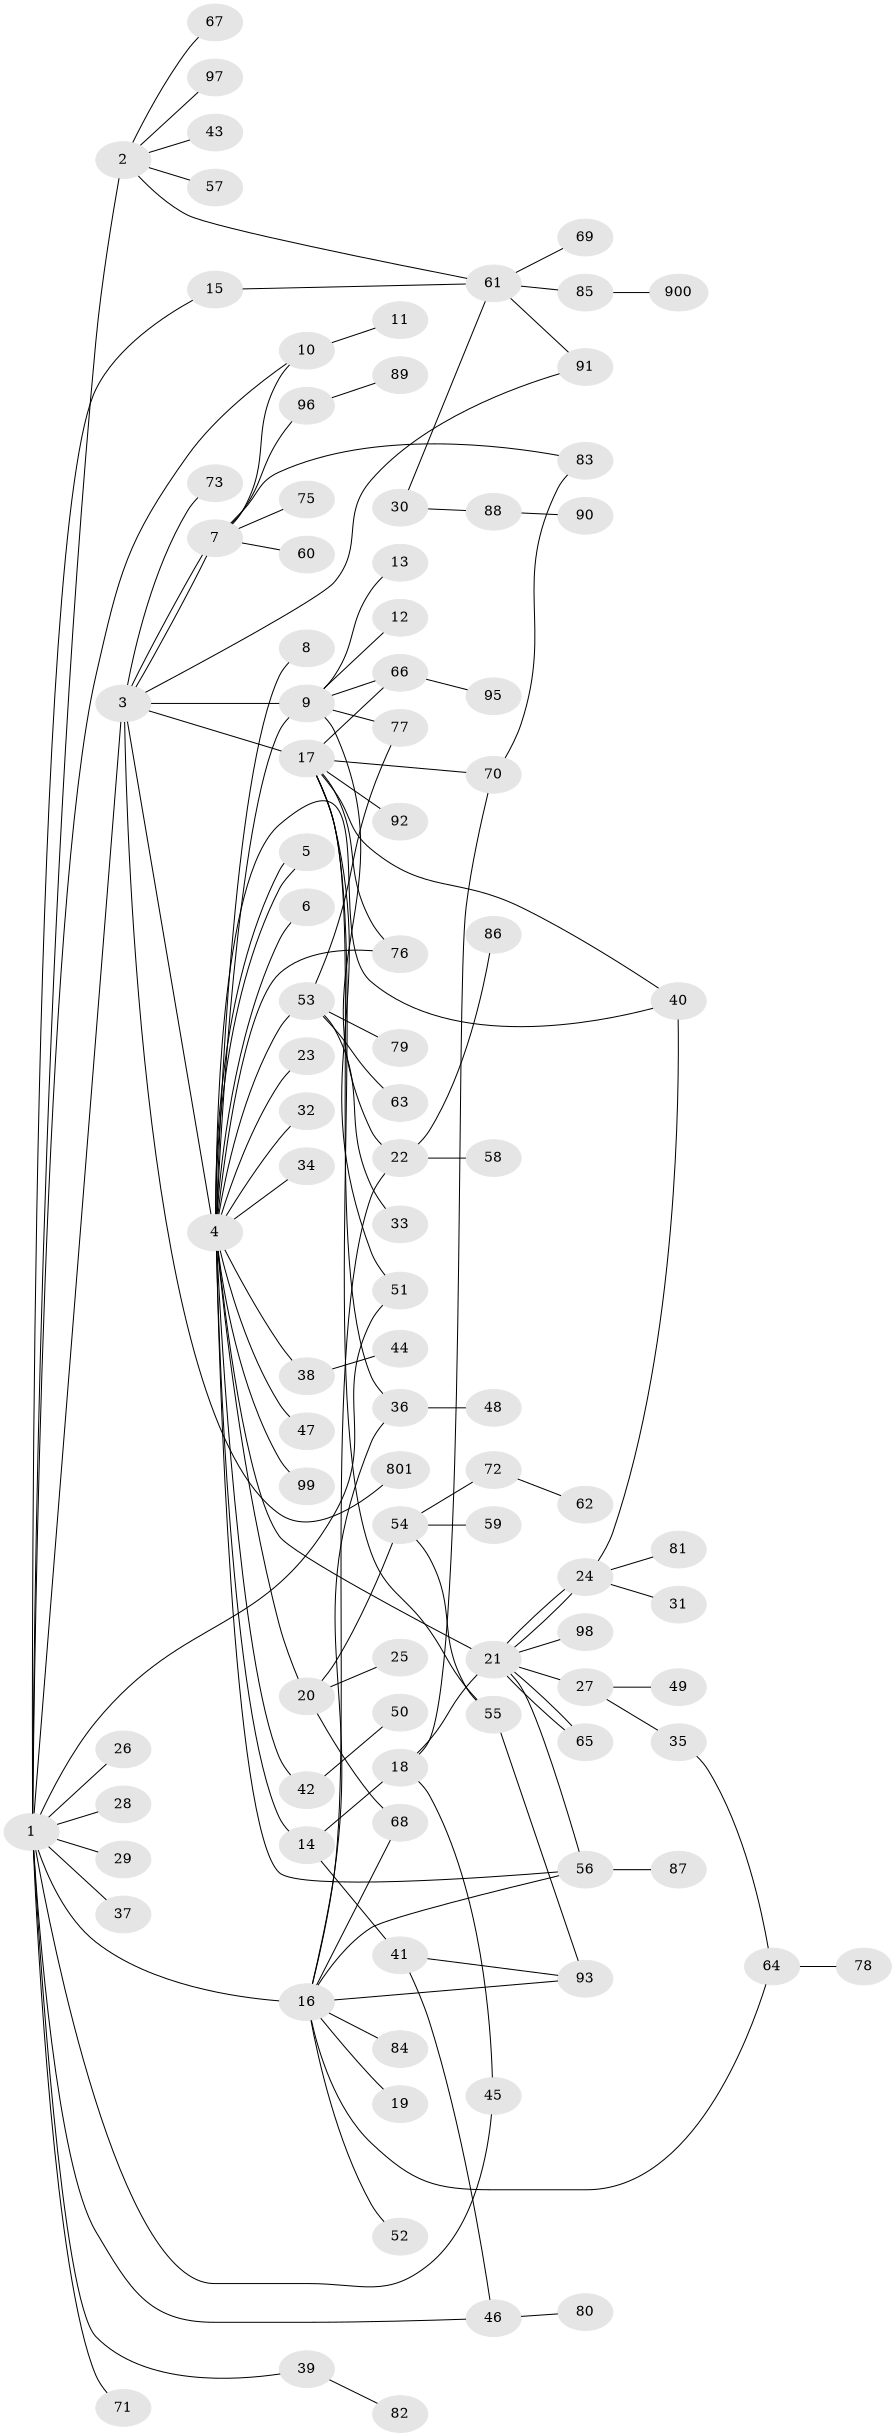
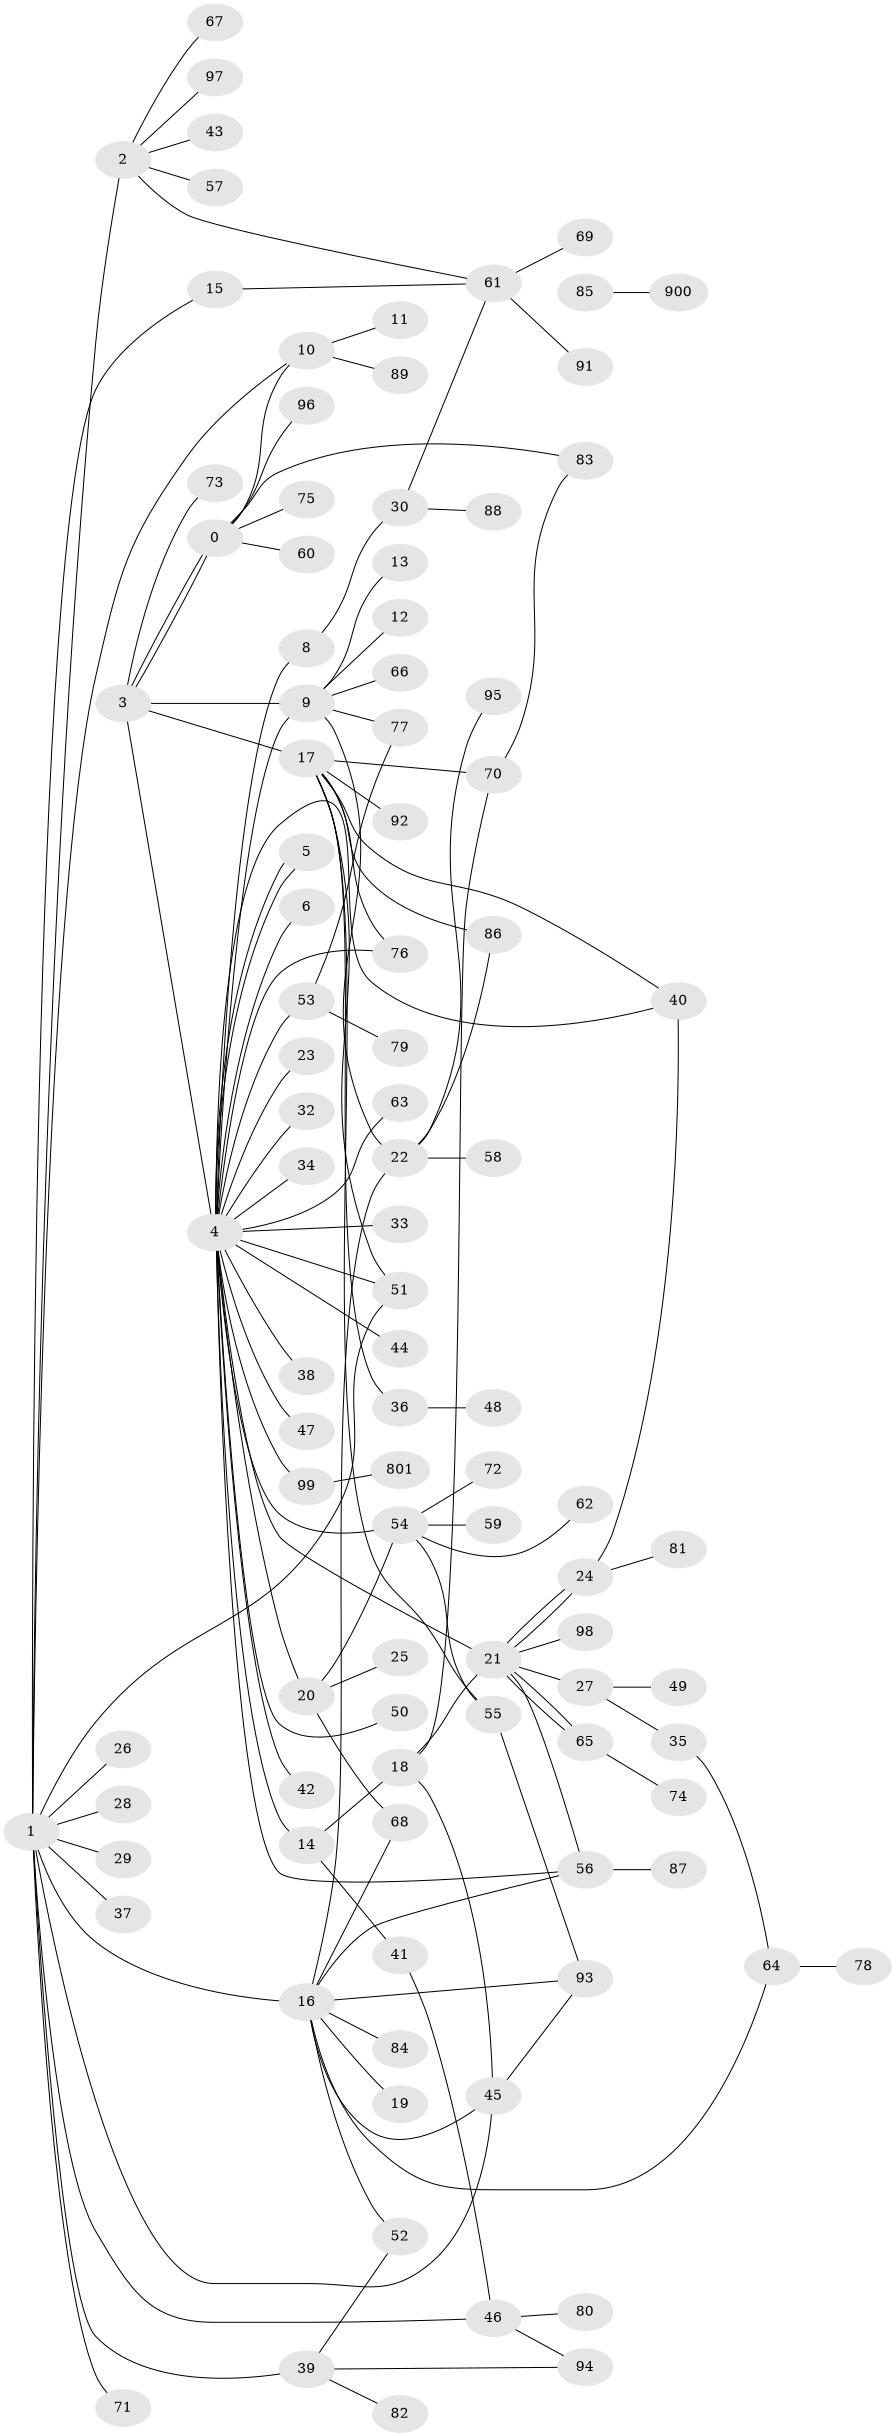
edge "61" -- "85": removed
edge "89" -- "96": now "89" -- "10"
node "90": removed
edge "91" -- "3": removed
node "7": label "7" -> "0"
edge "30" -- "8": added
edge "66" -- "95": now "22" -- "95"
edge "66" -- "17": now "86" -- "17"
edge "53" -- "63": now "4" -- "63"
edge "53" -- "33": now "4" -- "33"
edge "3" -- "801": now "99" -- "801"
edge "4" -- "51": added
edge "3" -- "1": removed
edge "44" -- "38": now "44" -- "4"
edge "72" -- "62": now "54" -- "62"
edge "4" -- "54": added
node "31": removed
edge "36" -- "16": now "45" -- "16"
edge "50" -- "42": now "50" -- "4"
node "74": added
edge "41" -- "93": now "45" -- "93"
edge "52" -- "39": added
node "94": added
